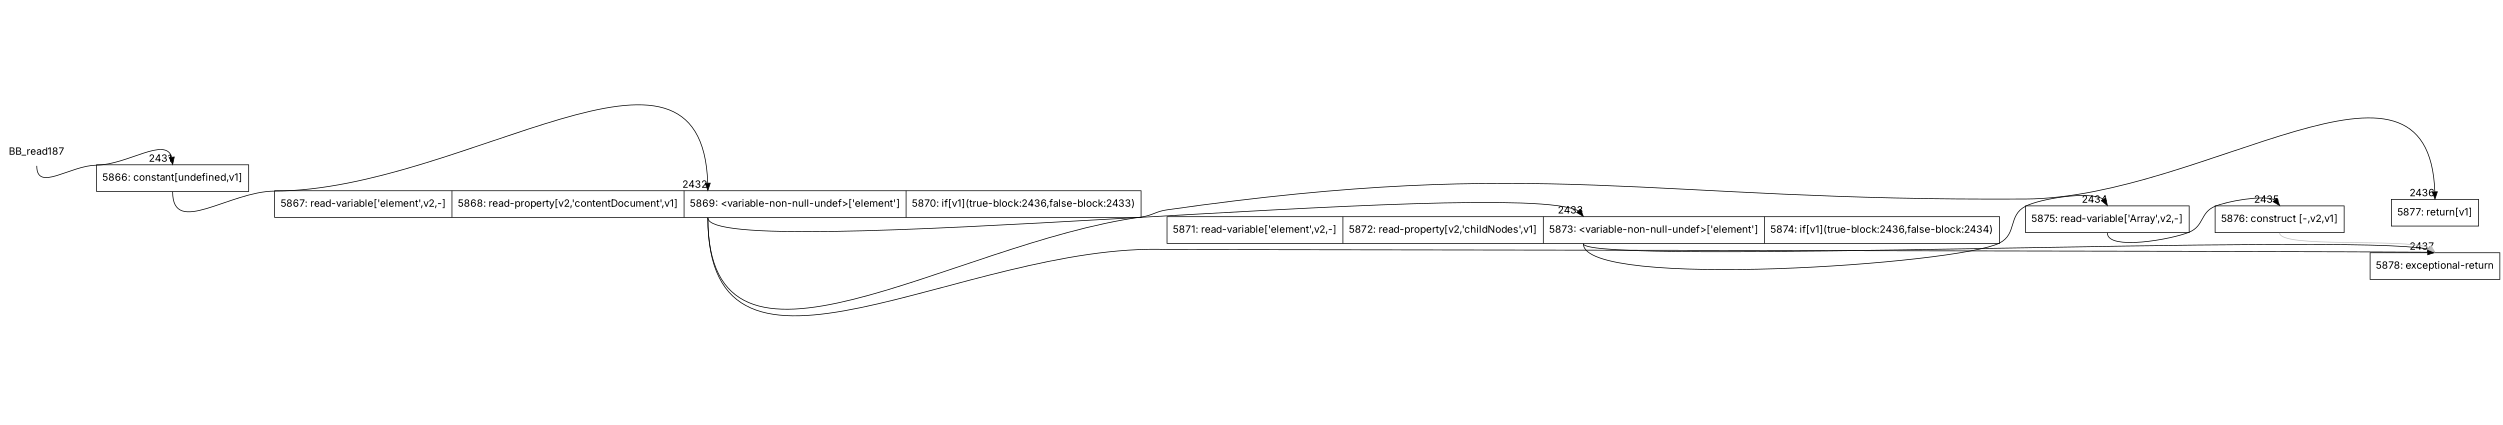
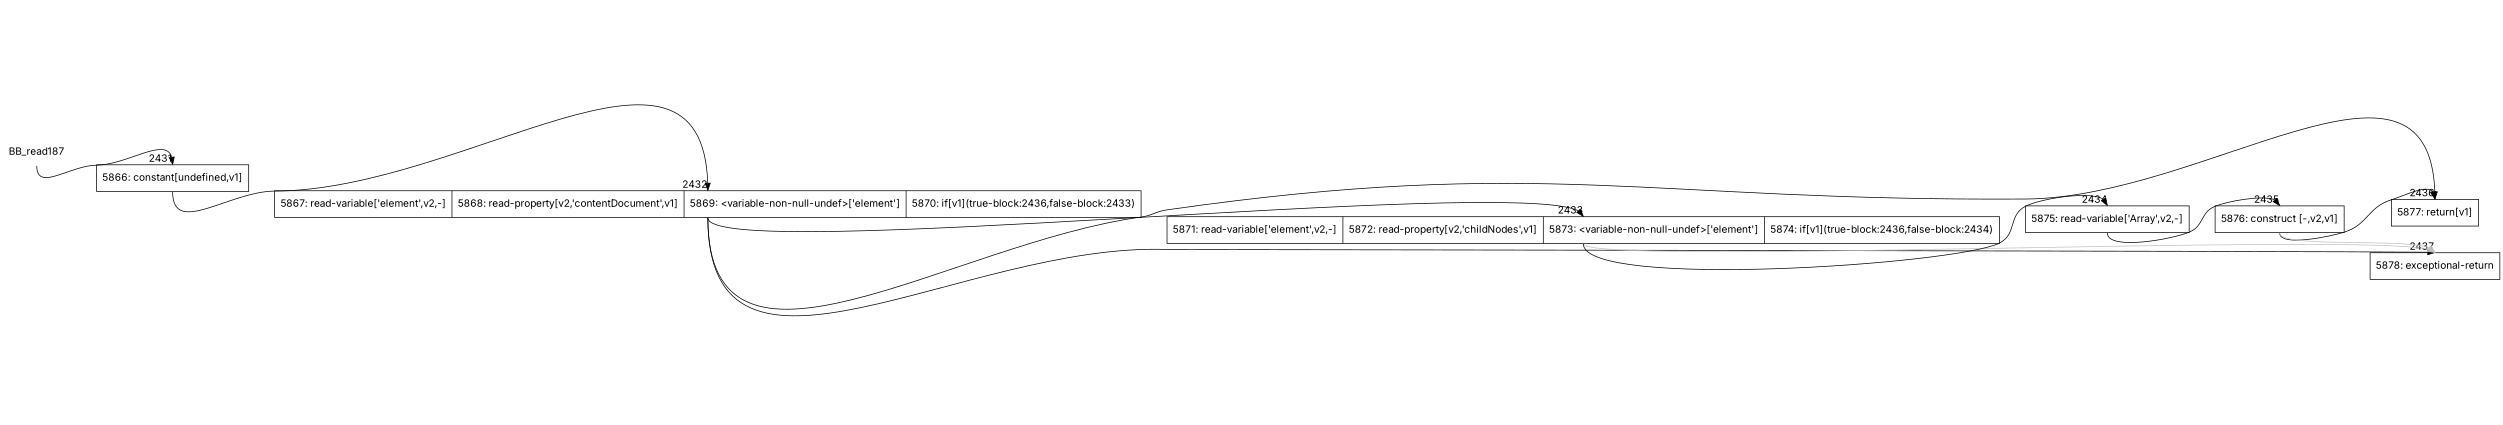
edge "5876: construct [-,v2,v1]" -> "5877: return[v1]": added
edge "5871: read-variable['element',v2,-]" -> "5878: exceptional-return": color black -> gray
